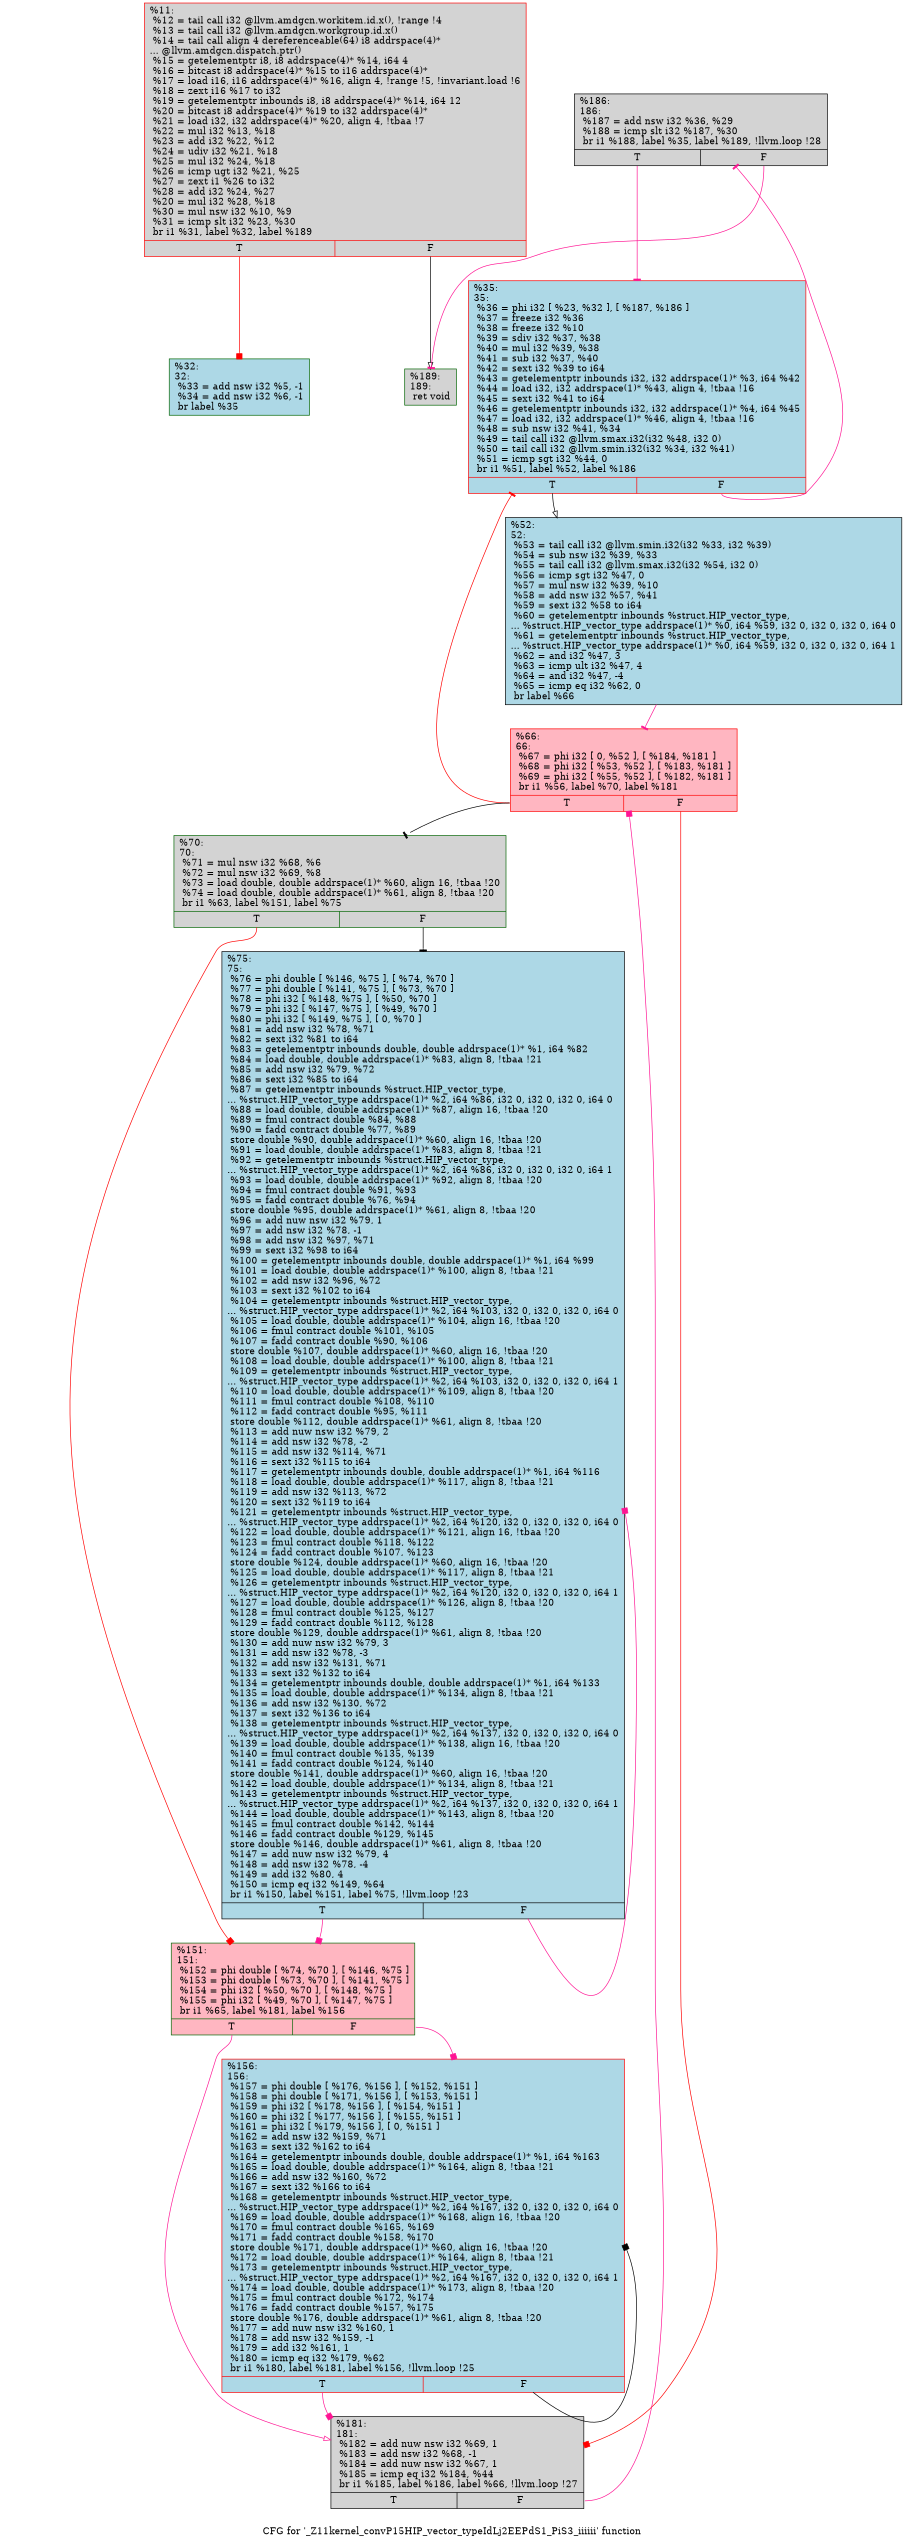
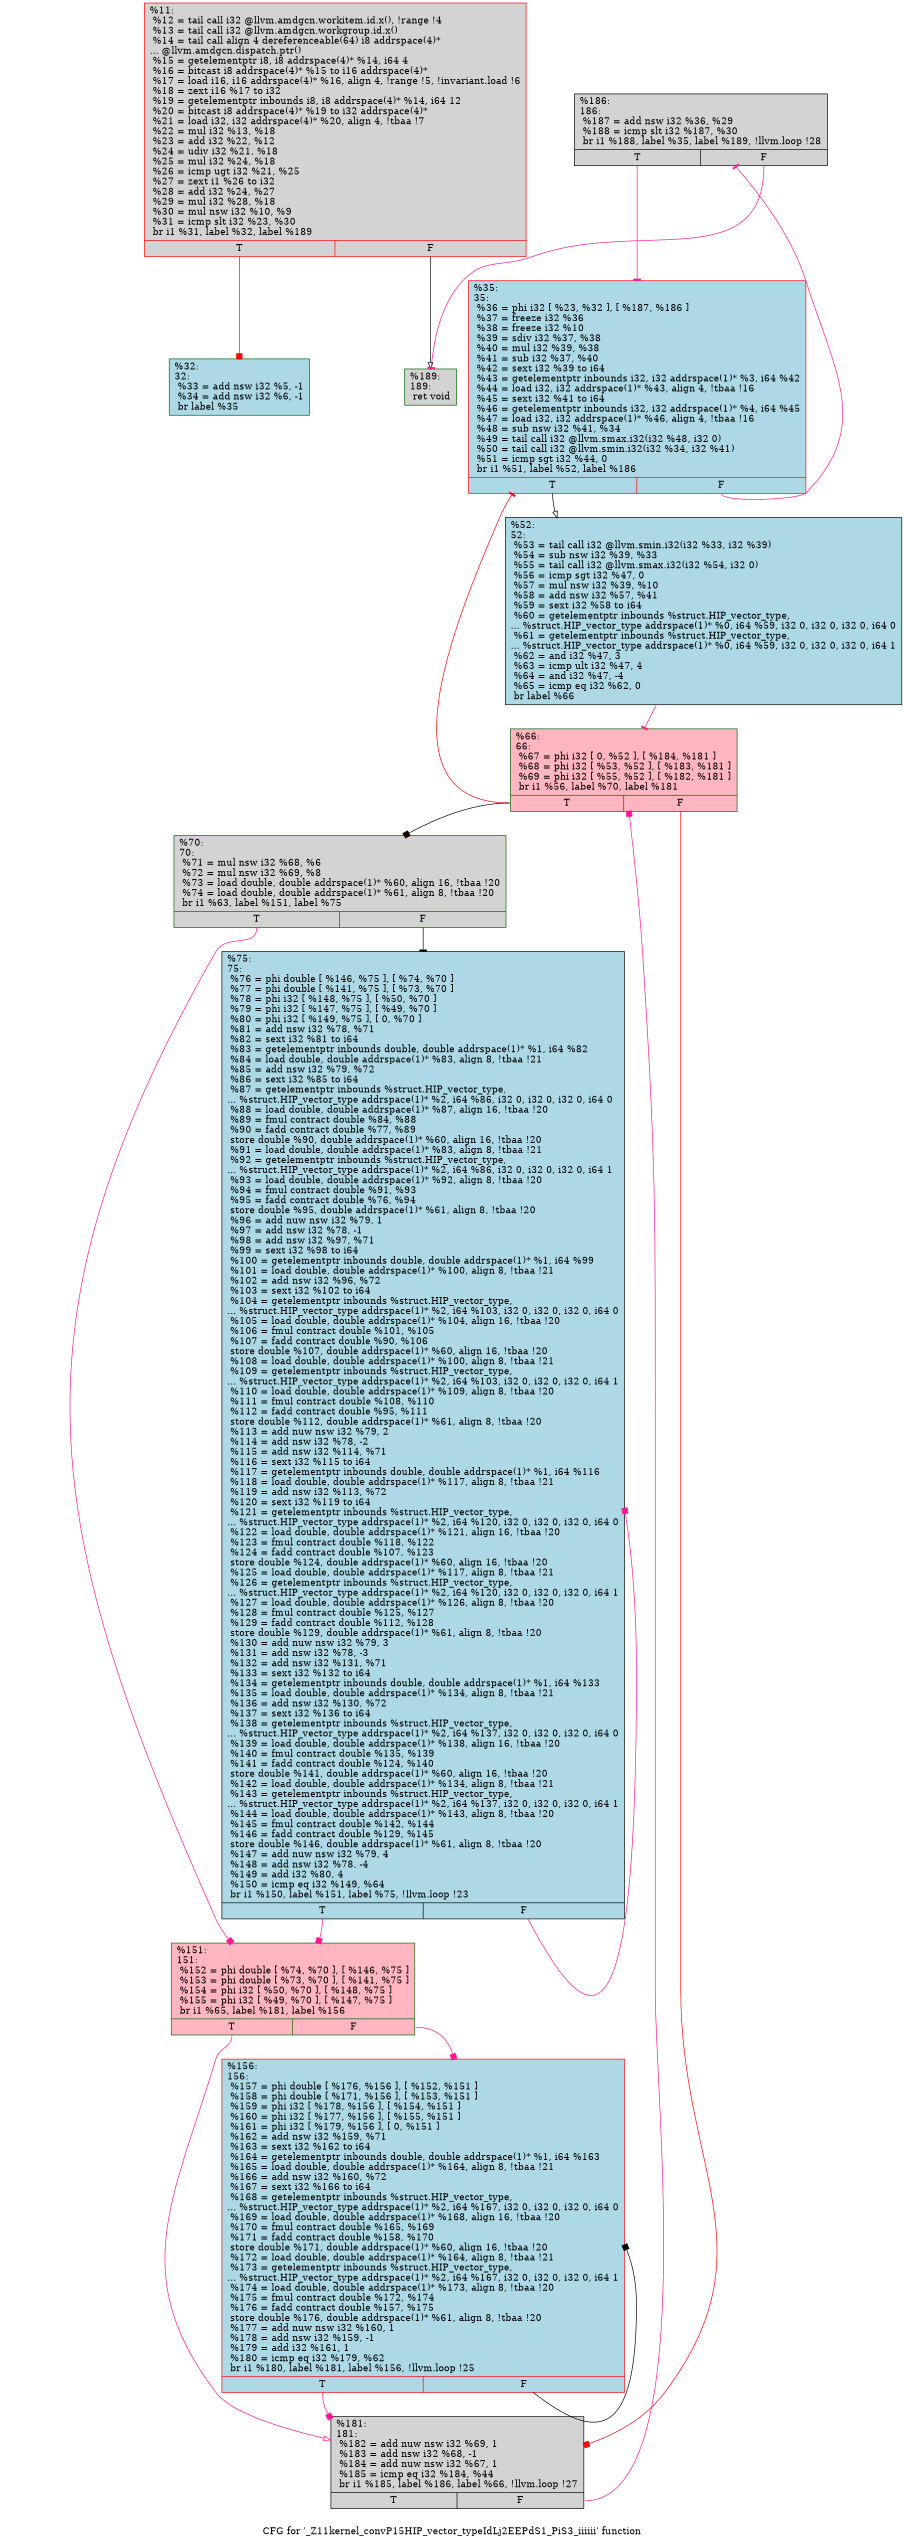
node "%11:": text "%20 = mul i32 %28, %18" -> "%29 = mul i32 %28, %18"
node "%66:": color red -> darkgreen
edge "%66:" -> "%70:": arrowhead tee -> box
edge "%70:" -> "%151:": color red -> deeppink
